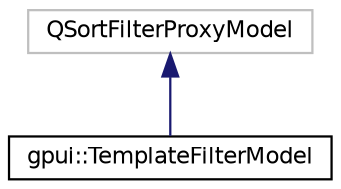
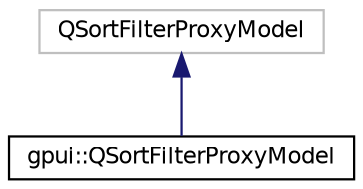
node "gpui::TemplateFilterModel": label "gpui::TemplateFilterModel" -> "gpui::QSortFilterProxyModel"
